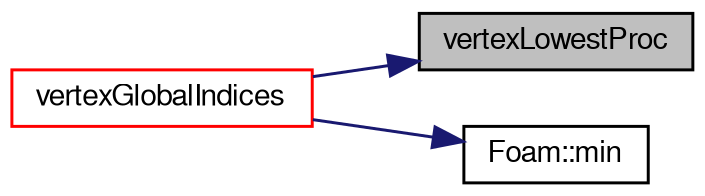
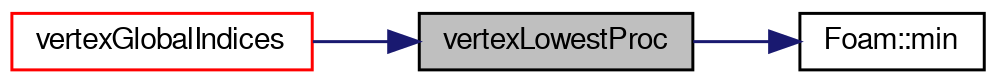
edge "vertexGlobalIndices" -> "Foam::min": now "vertexLowestProc" -> "Foam::min"
